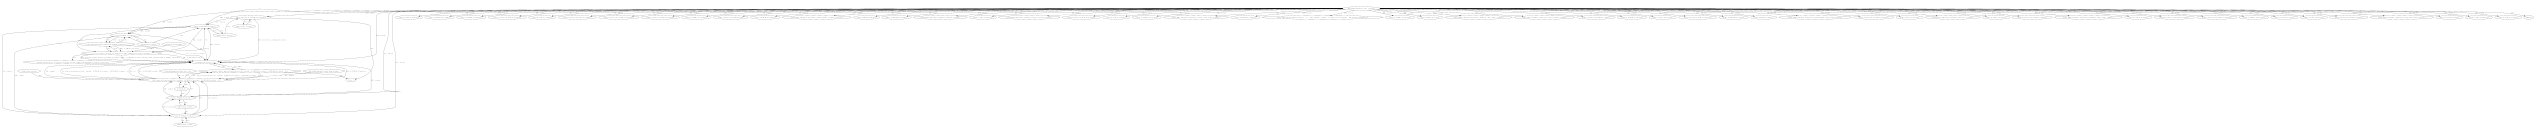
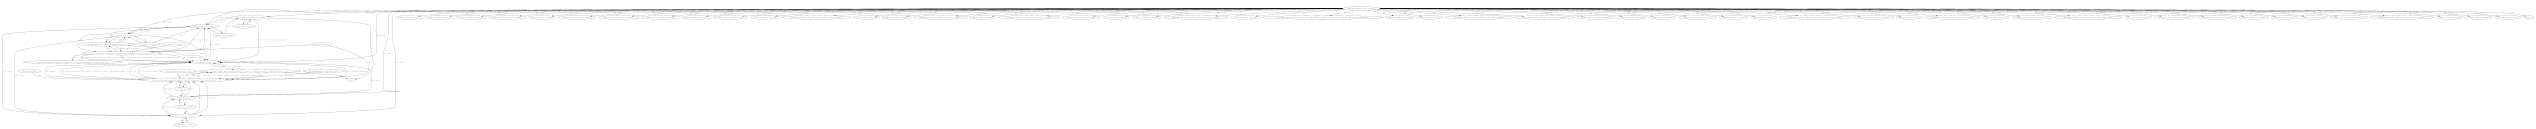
node "(Identifier,ch)": added
